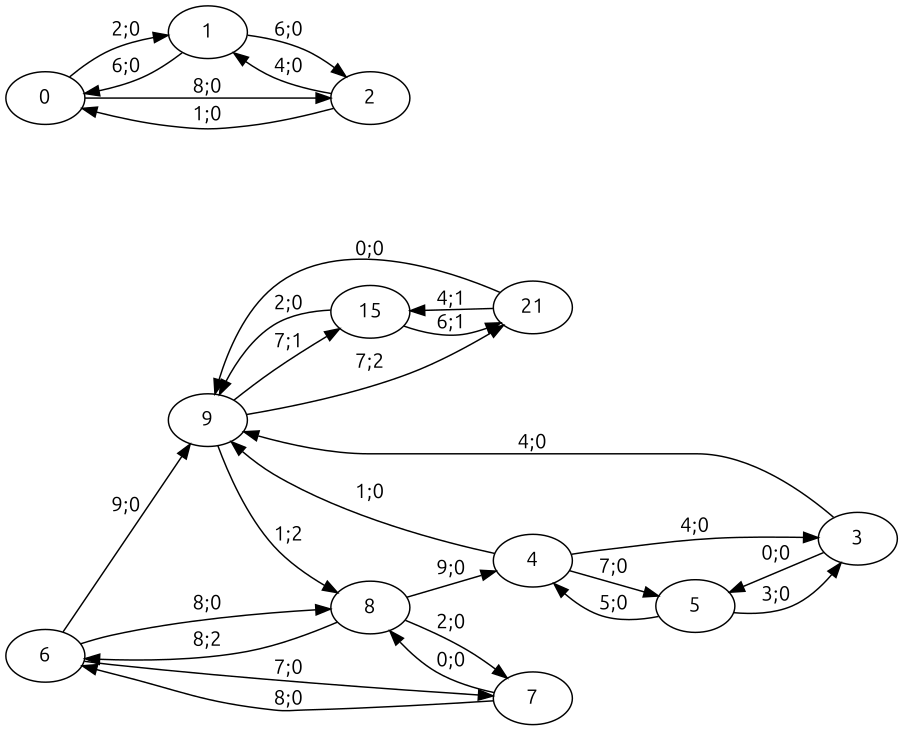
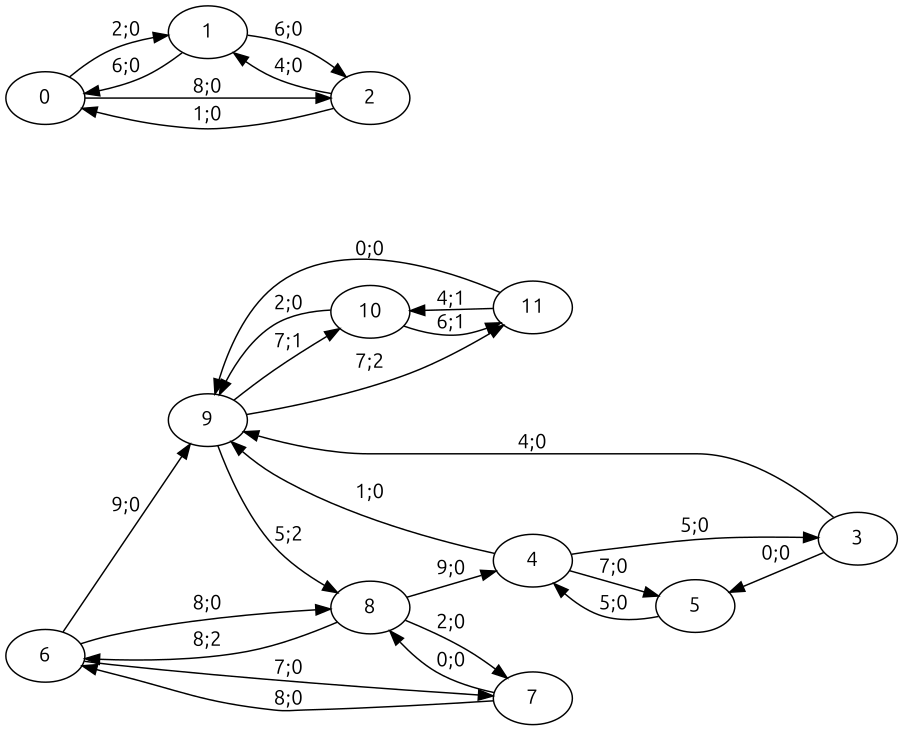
node "21": label "21" -> "11"
node "15": label "15" -> "10"
edge "4" -> "3": label "4;0" -> "5;0"
edge "9" -> "8": label "1;2" -> "5;2"
edge "5" -> "3": removed, label "3;0"
